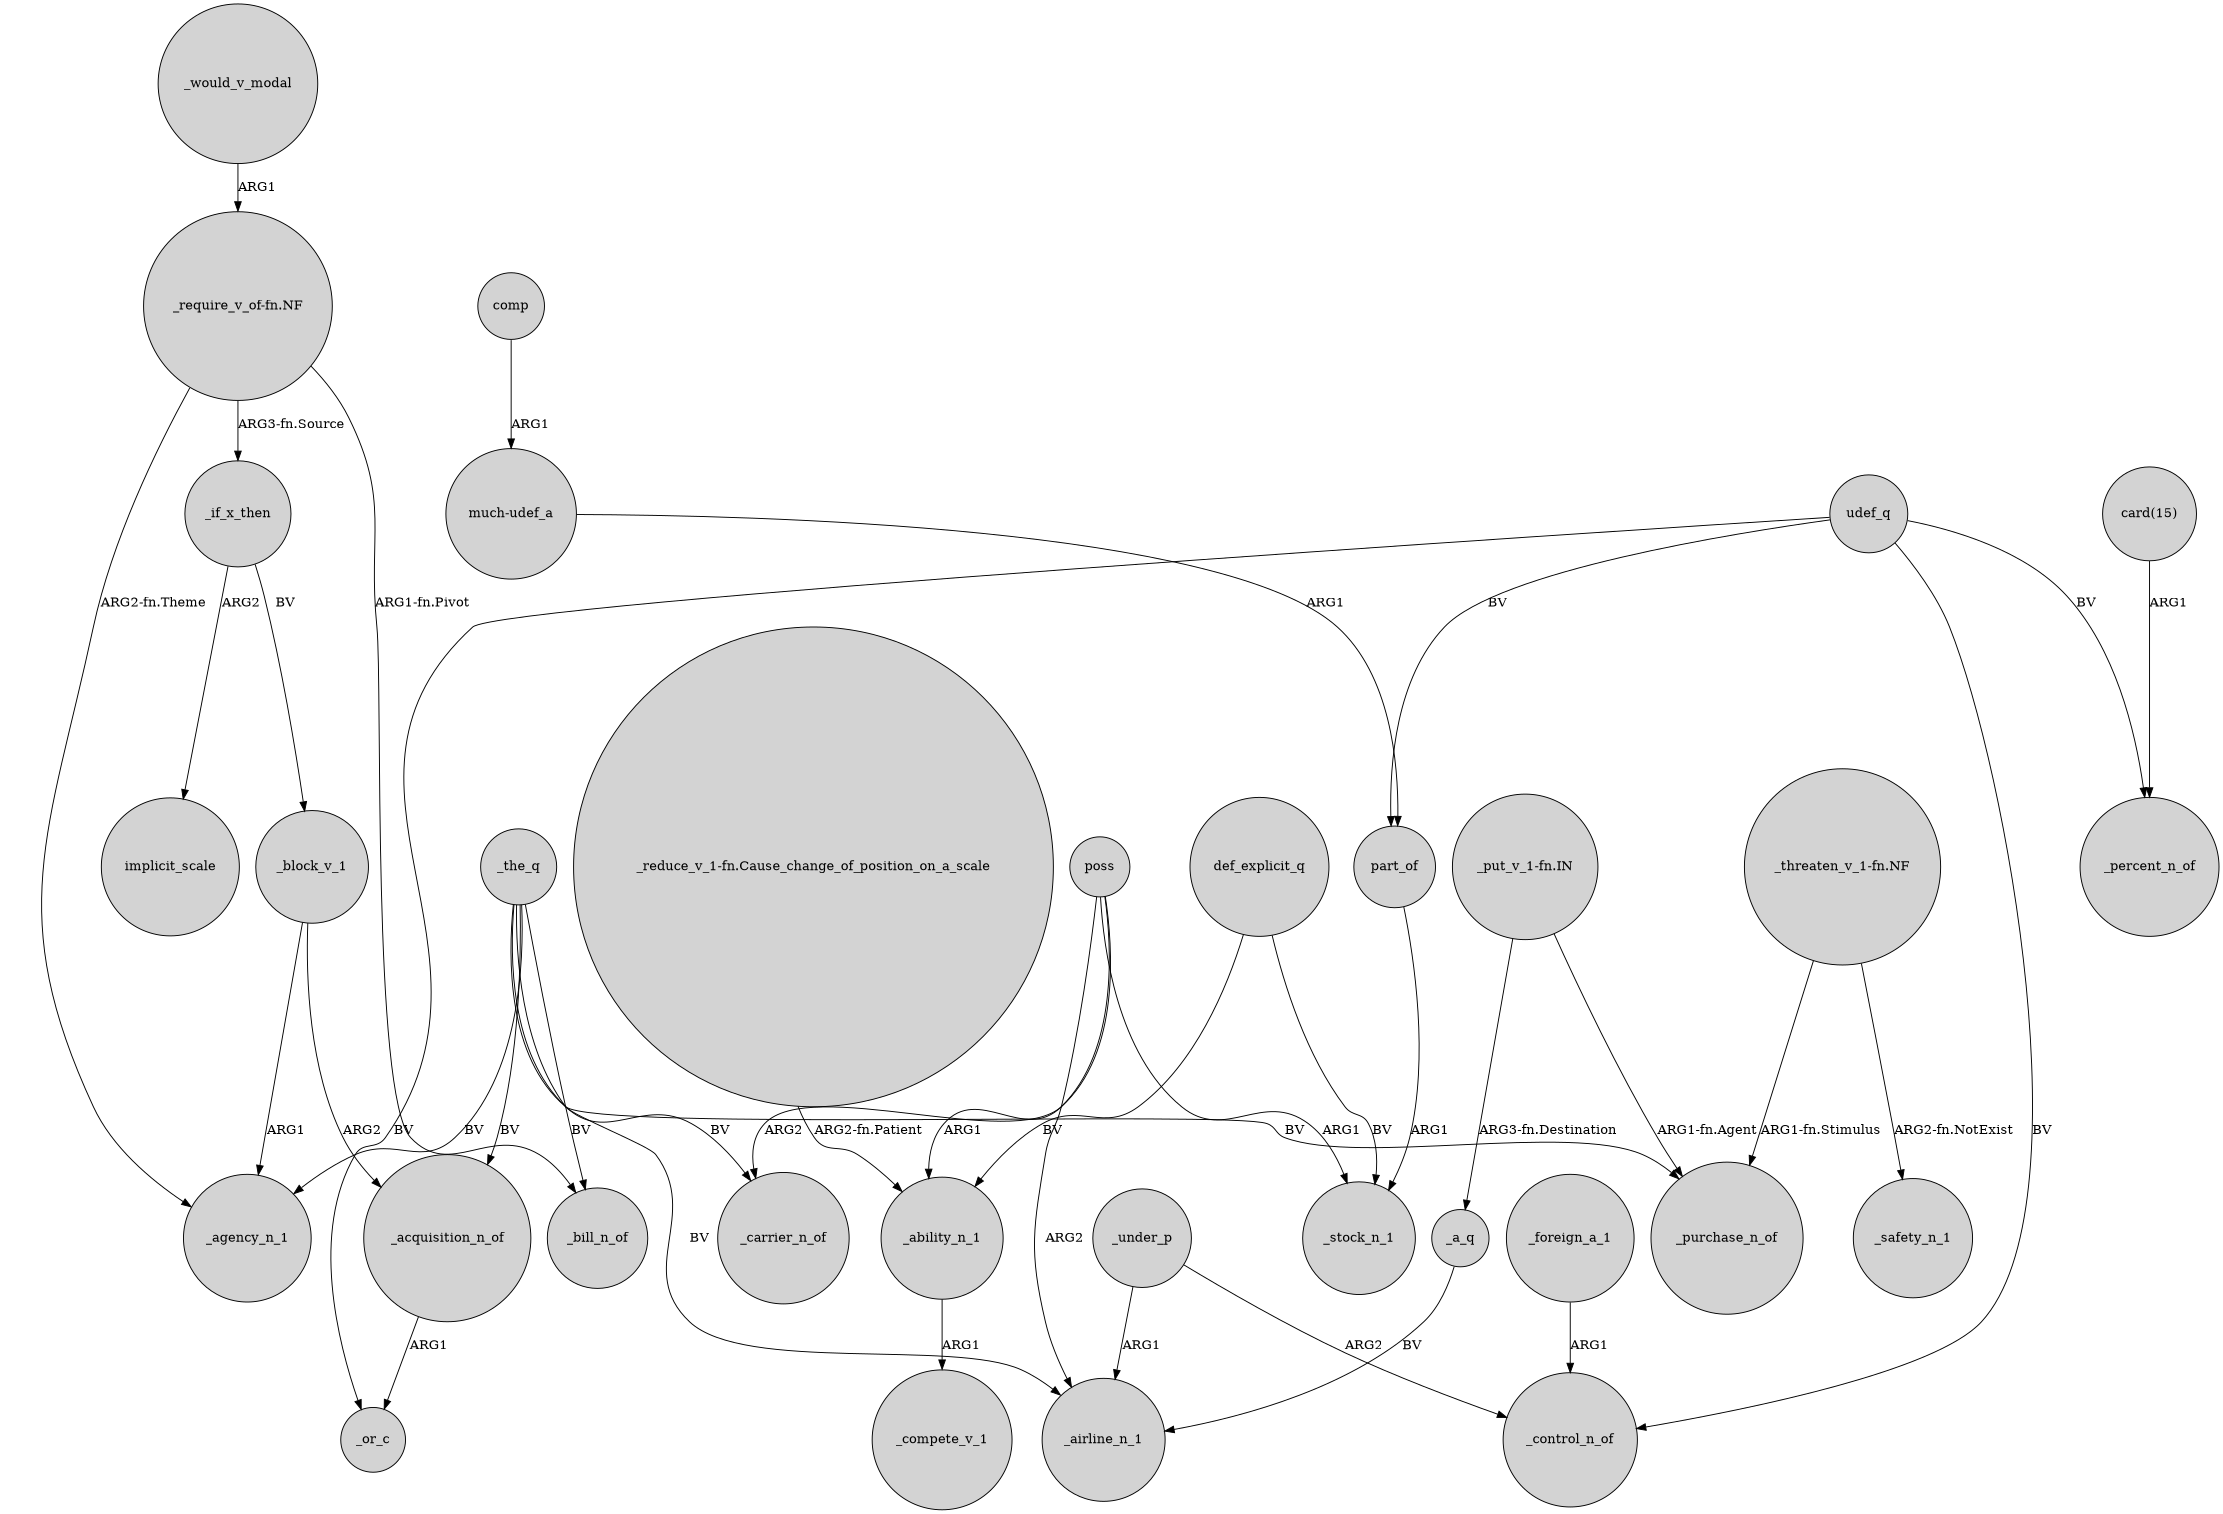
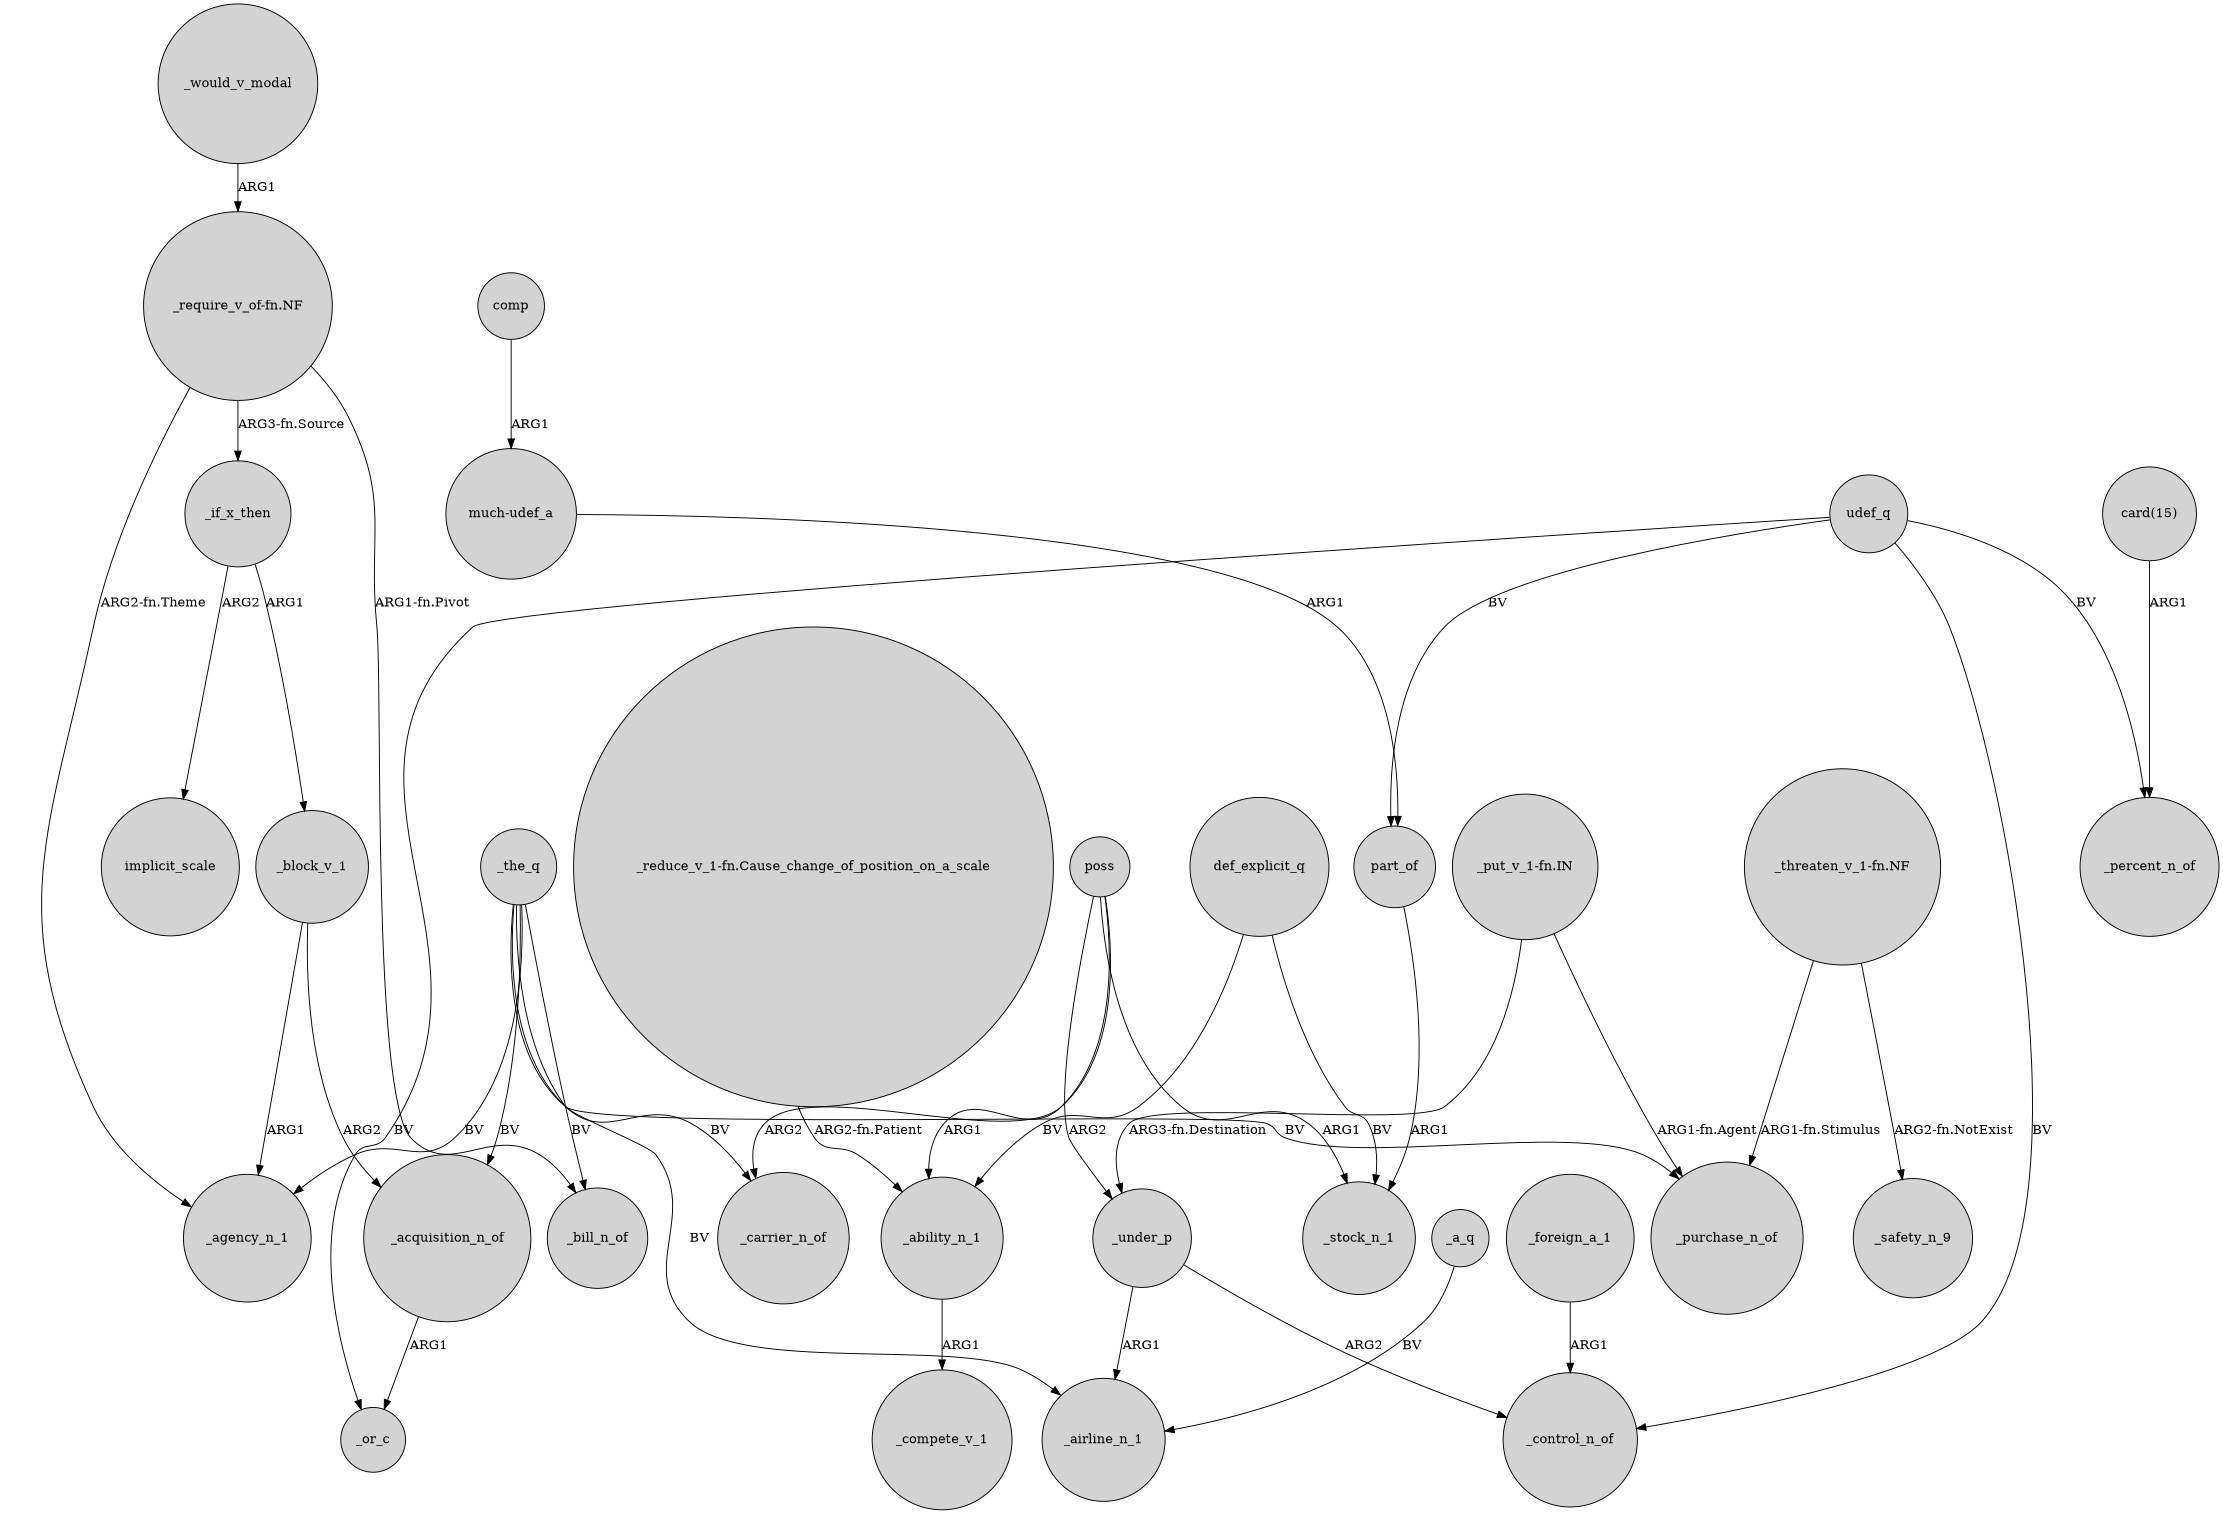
edge "_if_x_then" -> "_block_v_1": label "BV" -> "ARG1"
edge "_put_v_1-fn.IN" -> "_a_q": now "_put_v_1-fn.IN" -> "_under_p"
edge "poss" -> "_airline_n_1": now "poss" -> "_under_p"
node "_safety_n_1": label "_safety_n_1" -> "_safety_n_9"
